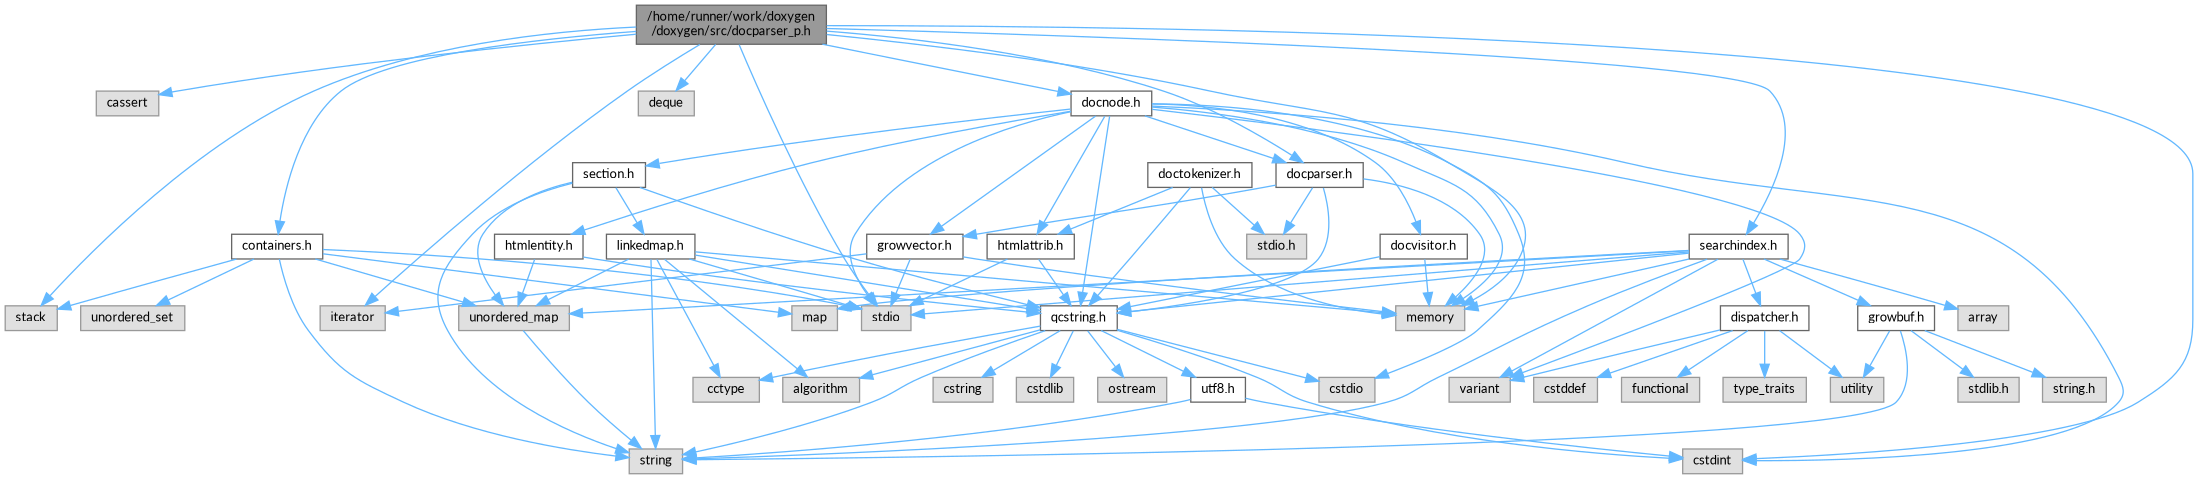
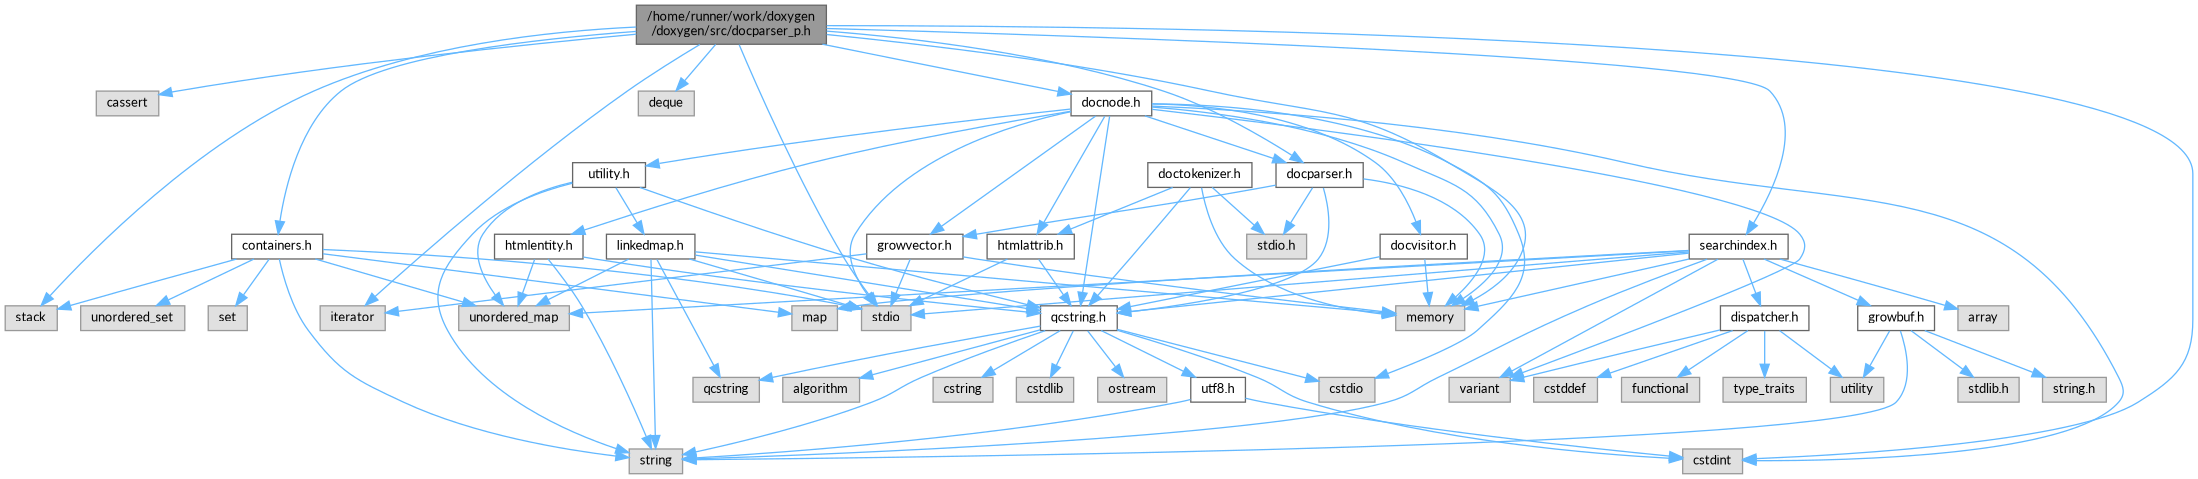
node "section.h": label "section.h" -> "utility.h"
edge "linkedmap.h" -> "algorithm": removed
node "set": added
edge "unordered_map" -> "string": now "htmlentity.h" -> "string"
node "cctype": label "cctype" -> "qcstring"
